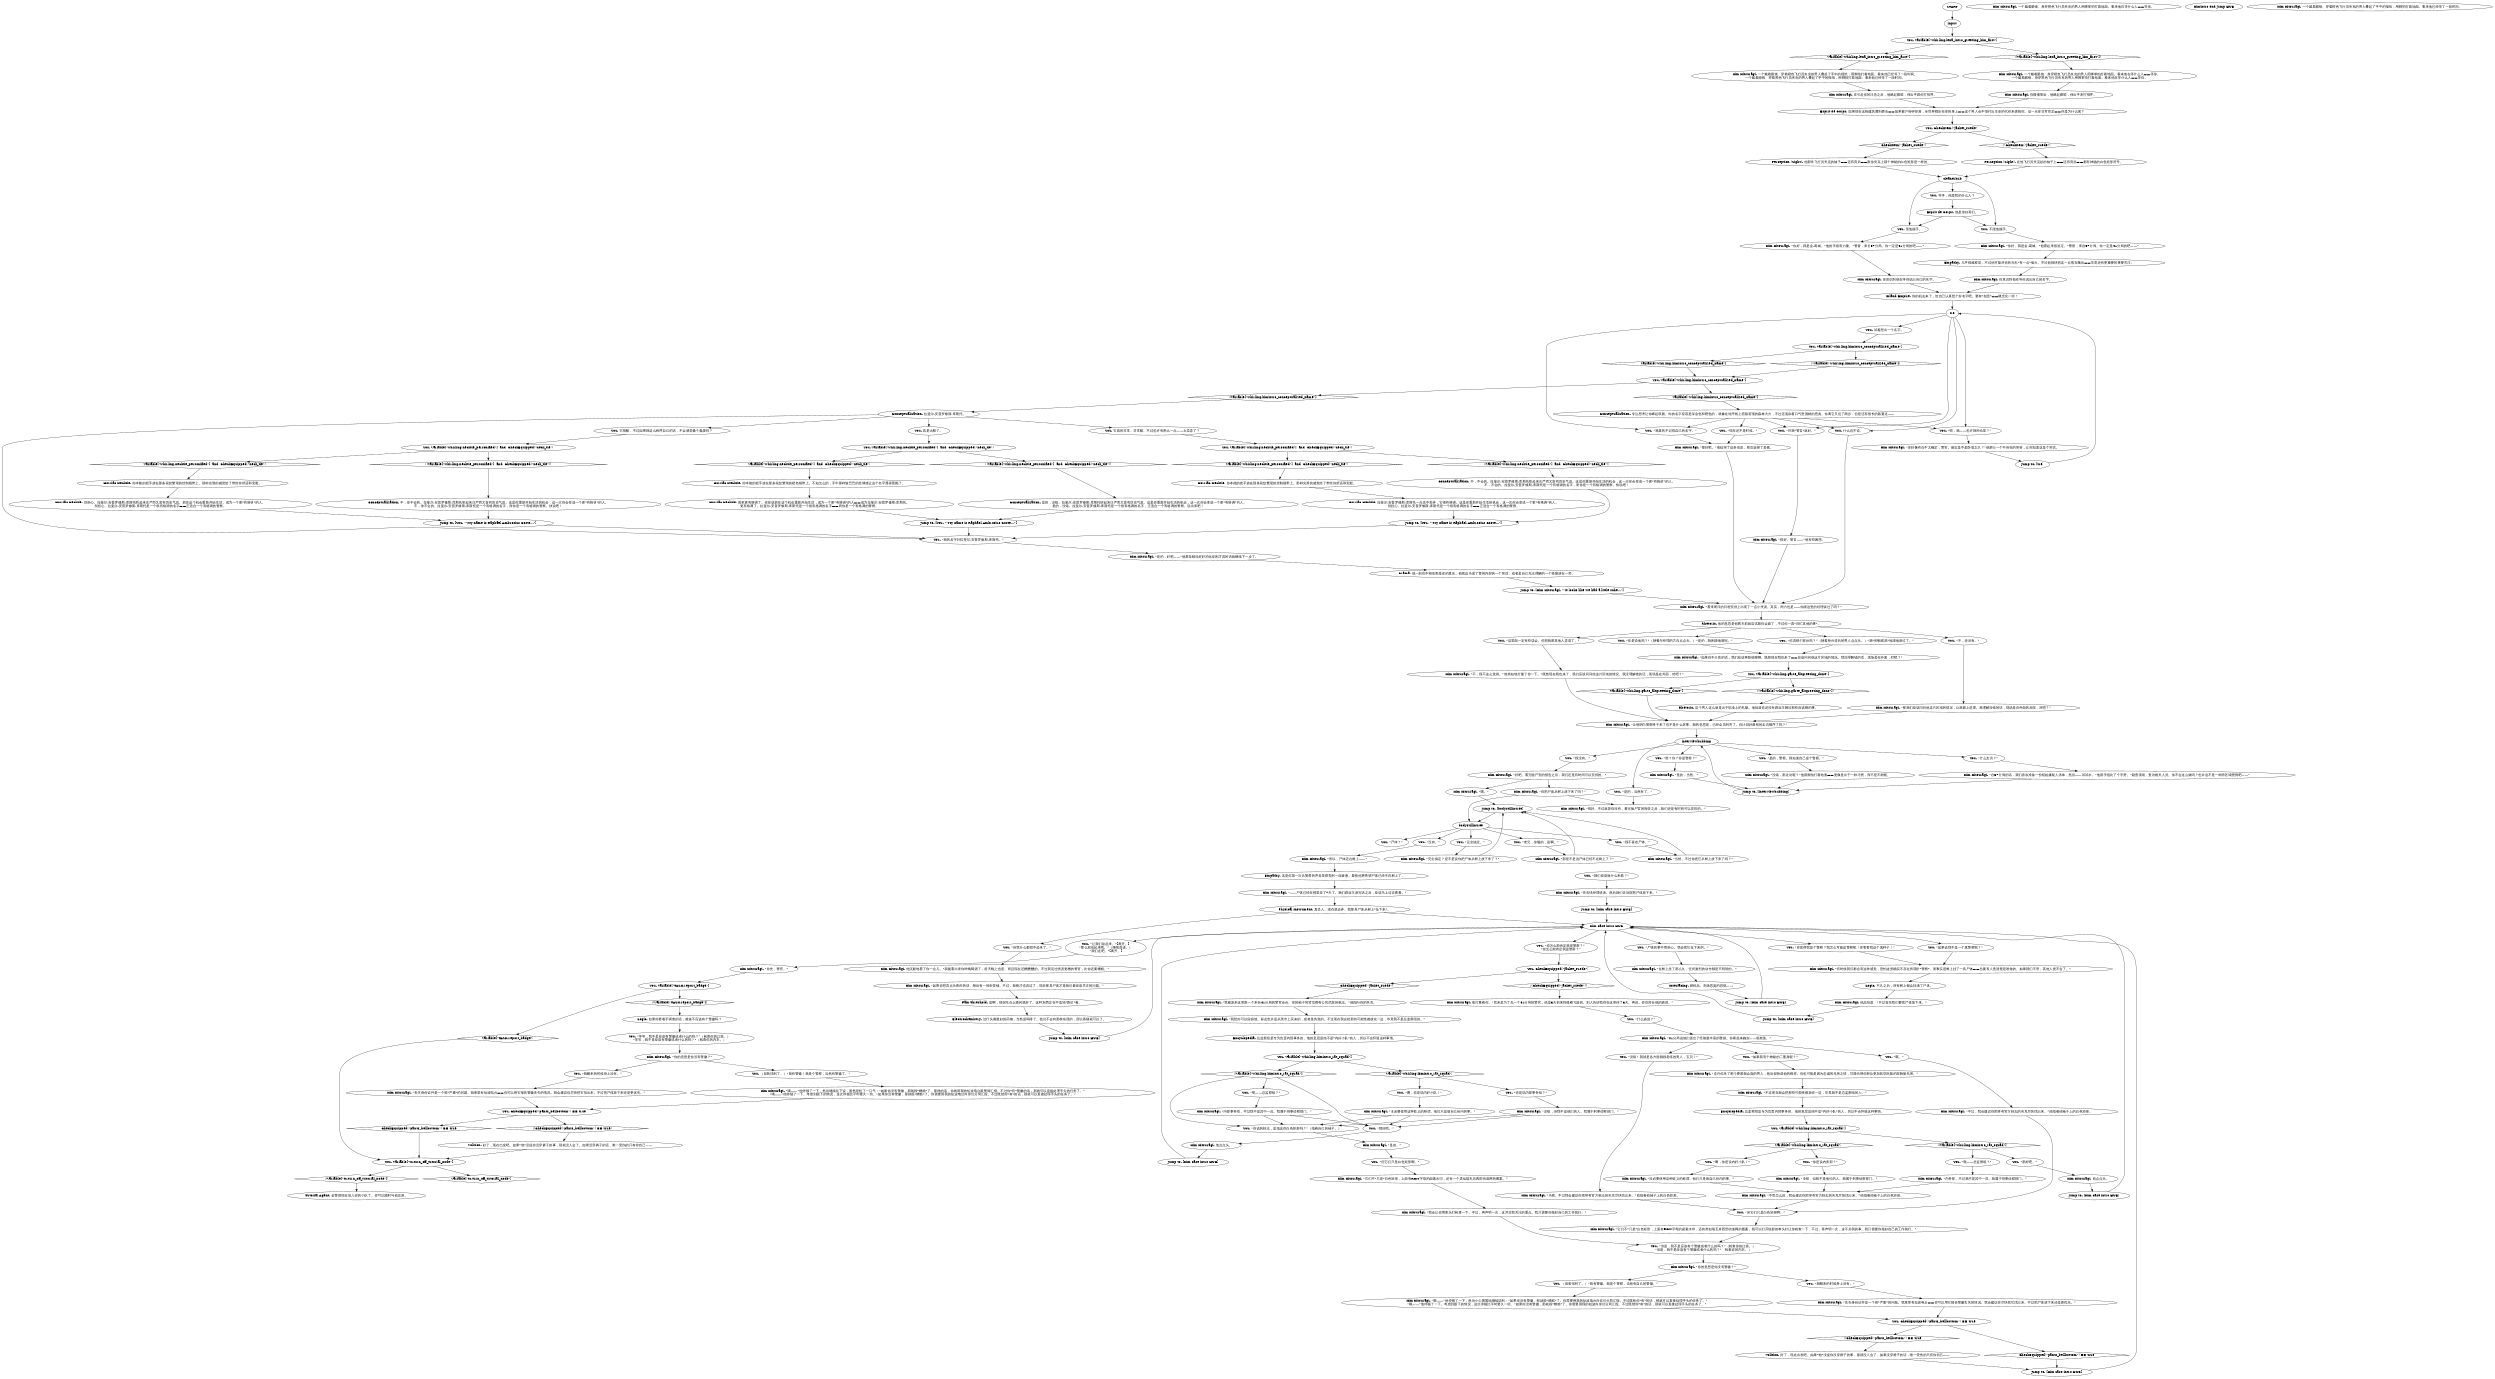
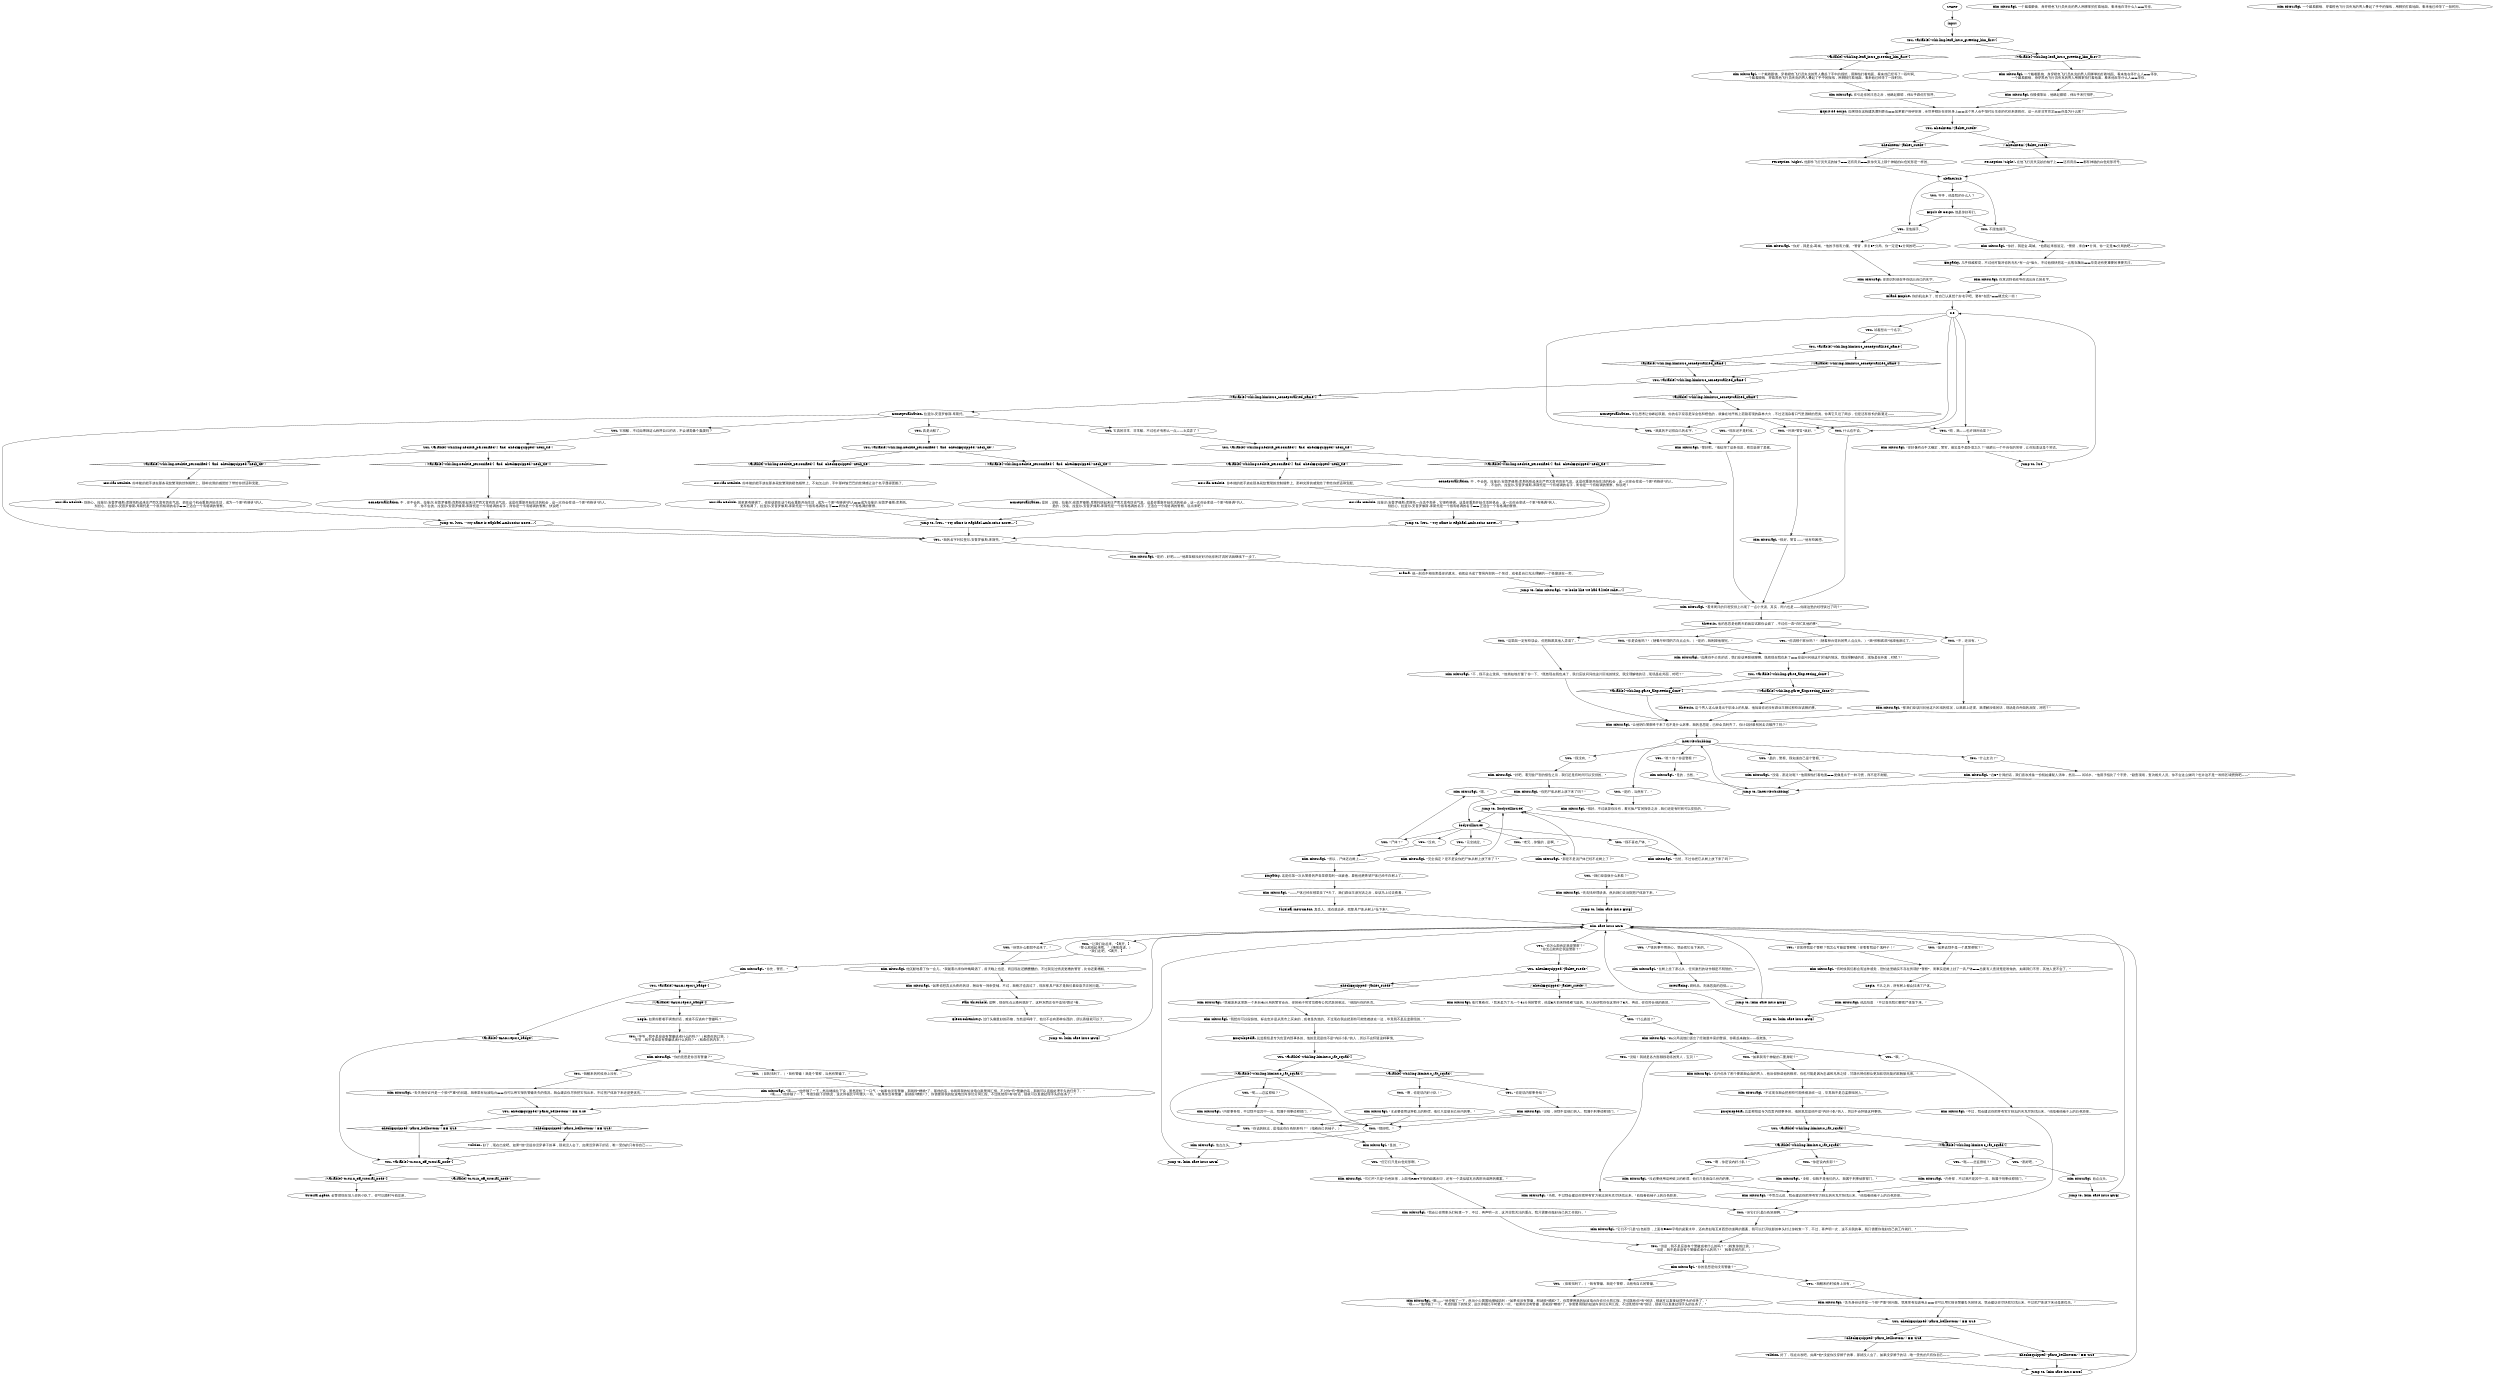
node "Kimintro end jump HUB": removed
edge "Kim Kitsuragi: “好吧。看完验尸官的报告之后，我们还是有时间可以安排的。”" -> "Kim Kitsuragi: “嗯。”": now "You: “尸体？”" -> "Kim Kitsuragi: “嗯。”"
edge "Physical Instrument: 真丢人。现在就去弄。把那具尸体从树上*扯下来*。" -> "You: “但我什么都想不起来了。”": now "Kim case intro HUB" -> "You: “但我什么都想不起来了。”"
